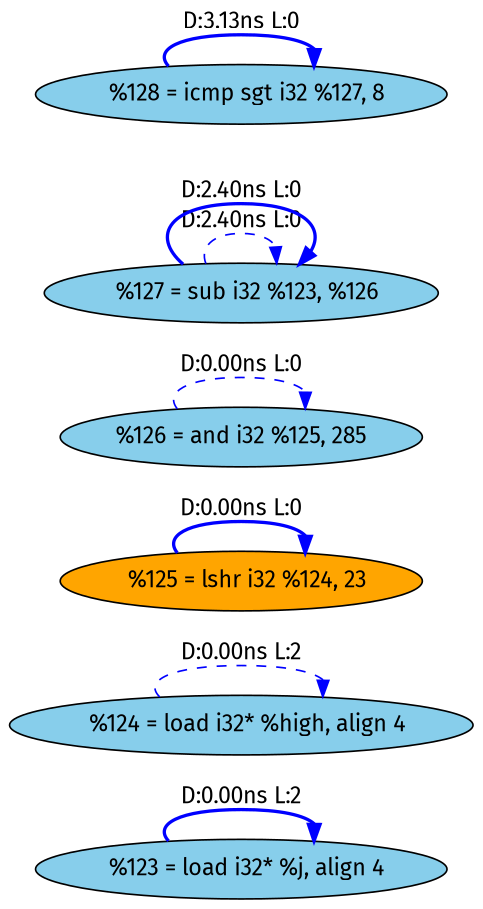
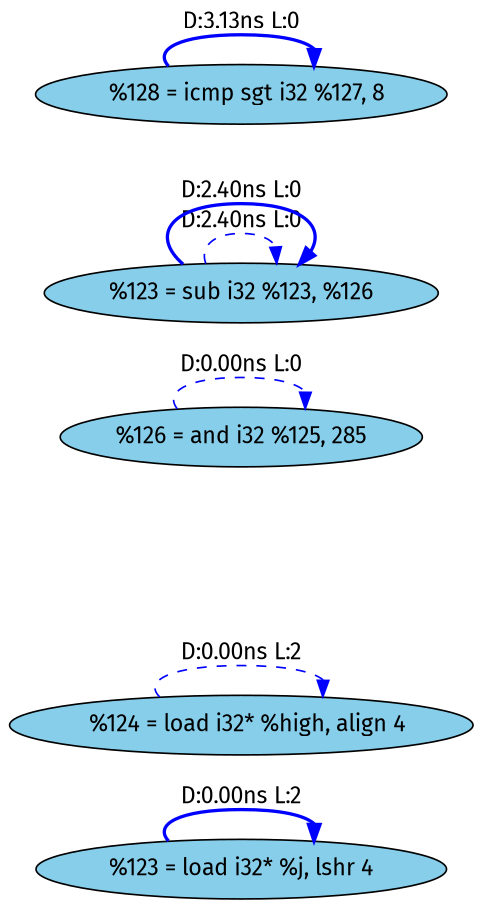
node "%127 = sub i32 %123, %126": label "%127 = sub i32 %123, %126" -> "%123 = sub i32 %123, %126"
node "%125 = lshr i32 %124, 23": removed
node "%123 = load i32* %j, align 4": label "%123 = load i32* %j, align 4" -> "%123 = load i32* %j, lshr 4"
